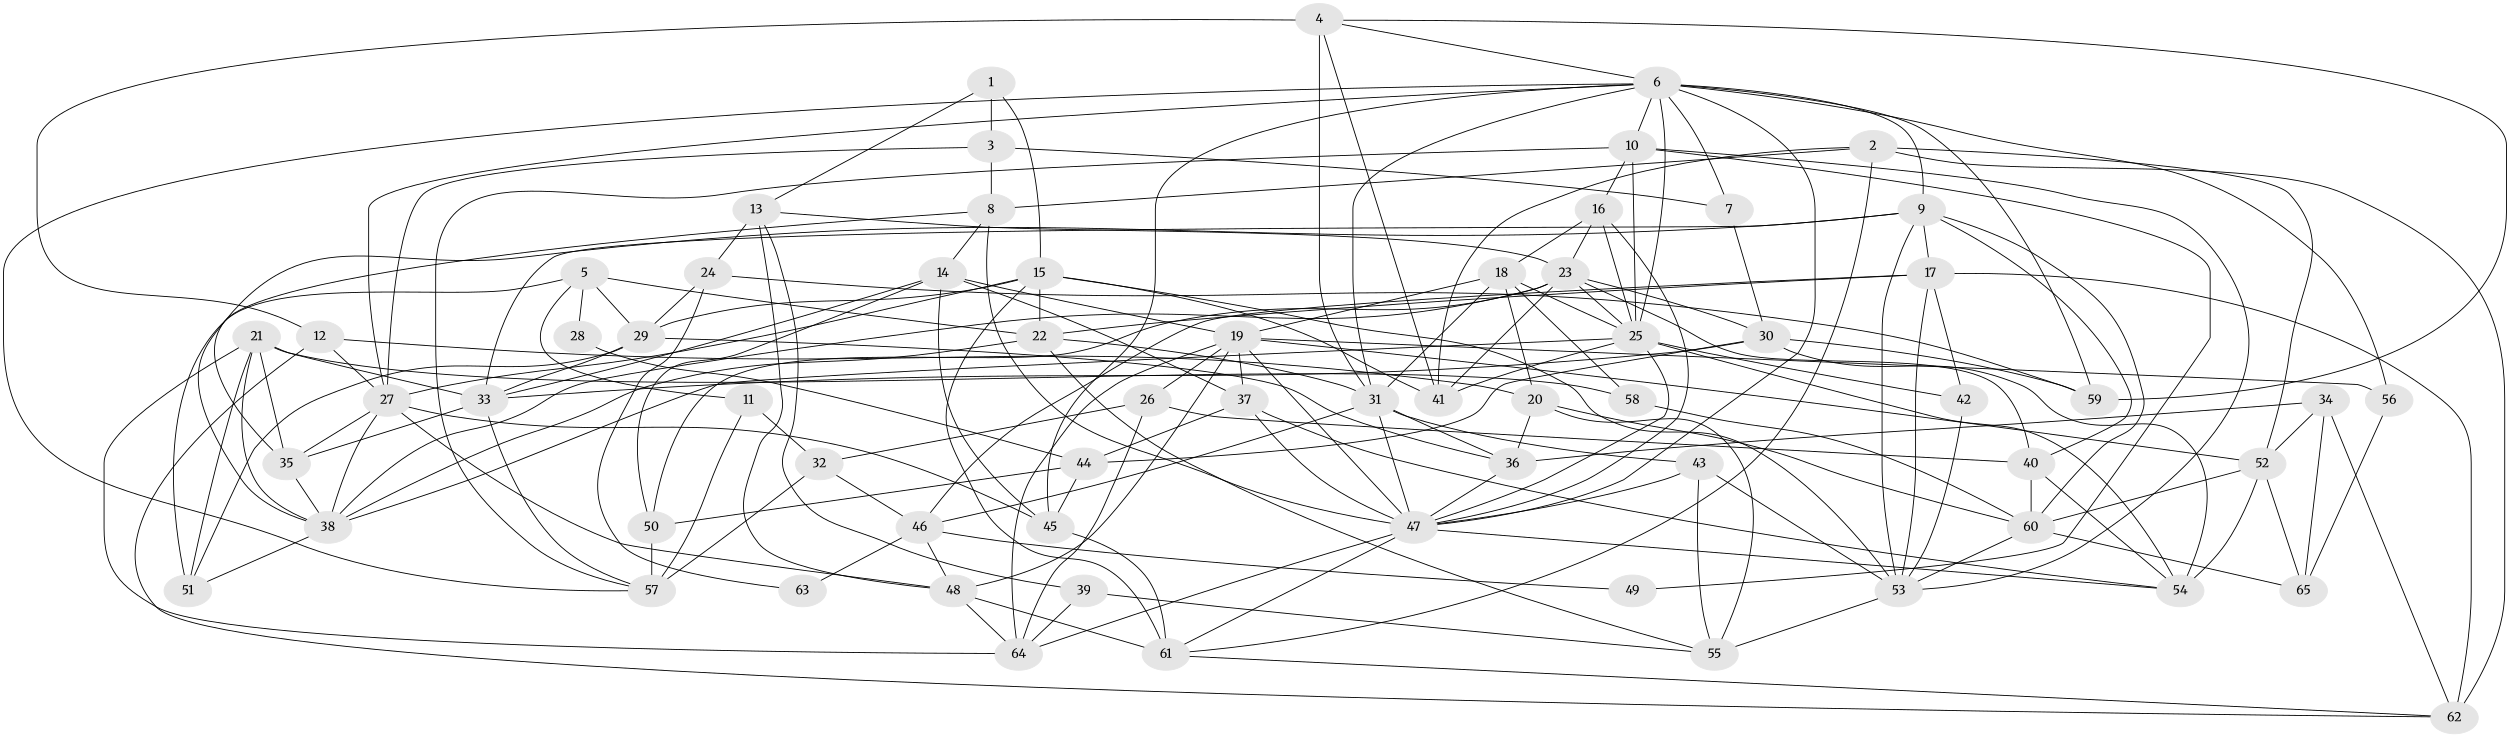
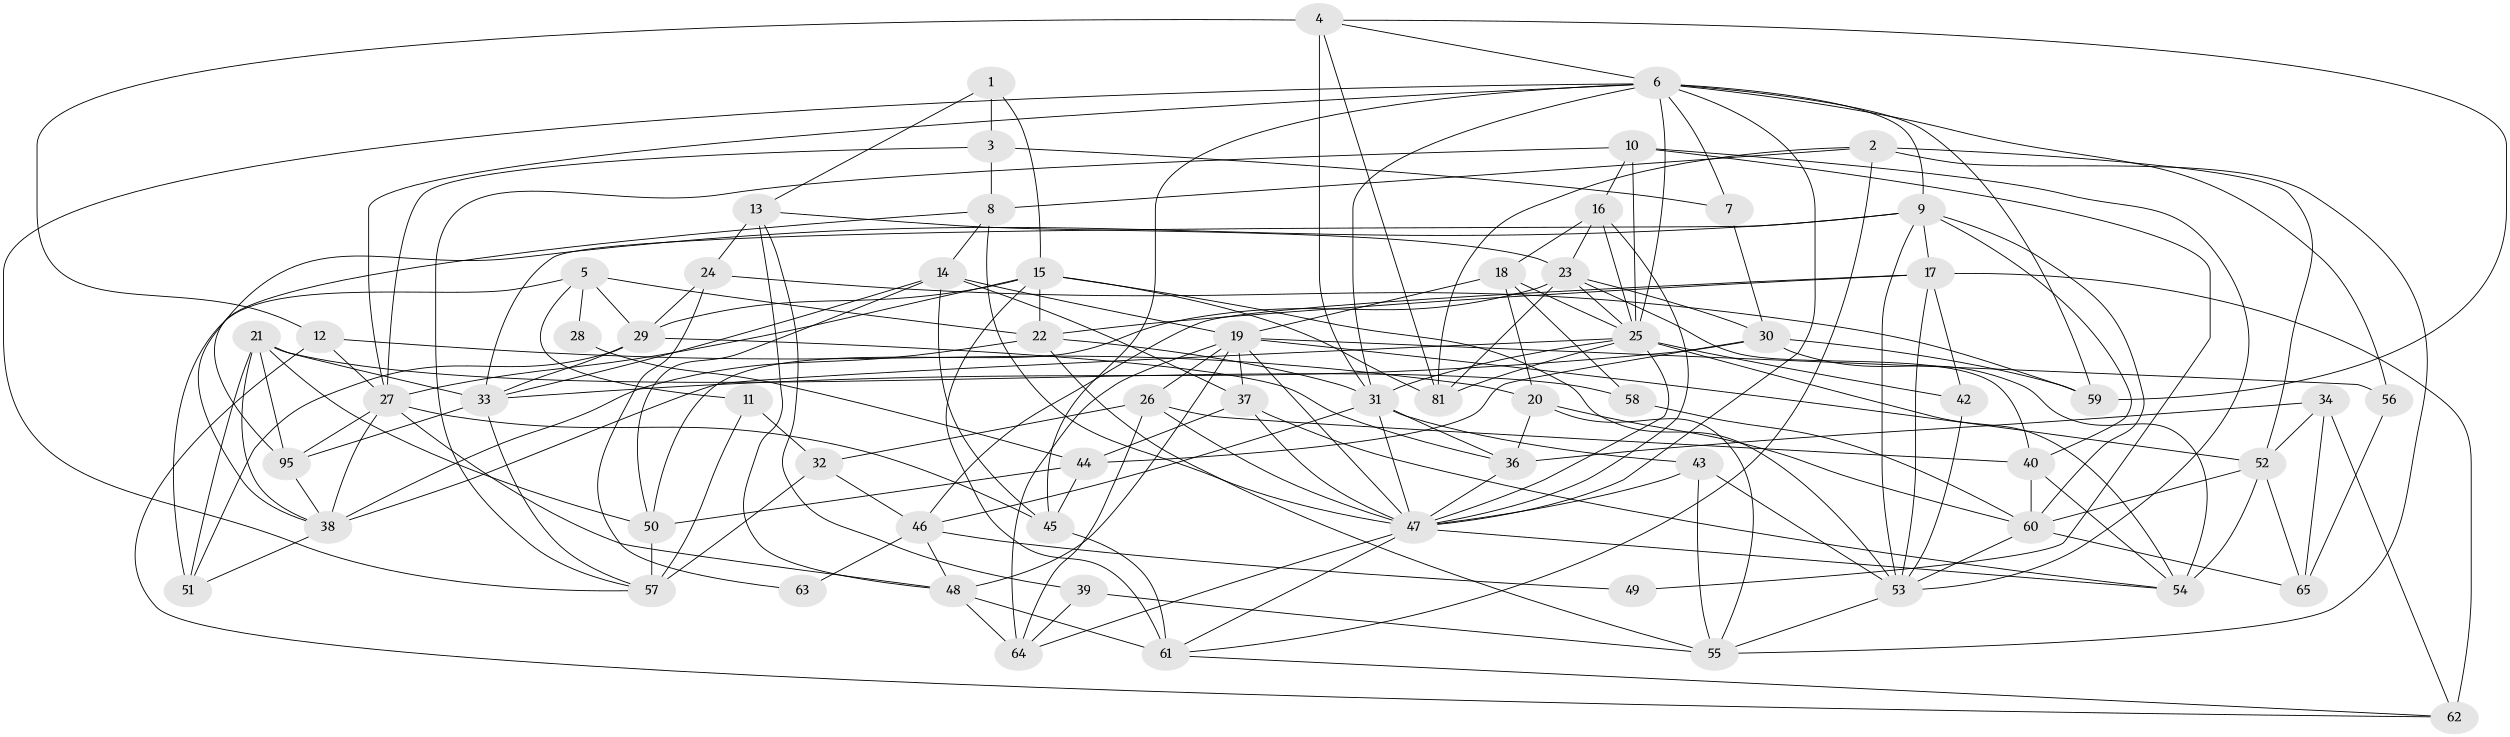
edge "6" -- "10": removed
edge "2" -- "62": now "2" -- "55"
edge "18" -- "31": now "25" -- "31"
edge "23" -- "38": removed
node "41": label "41" -> "81"
node "35": label "35" -> "95"
edge "26" -- "47": added
edge "21" -- "64": now "21" -- "50"
